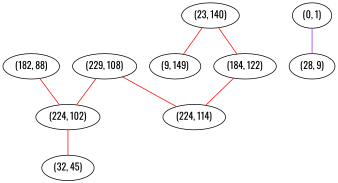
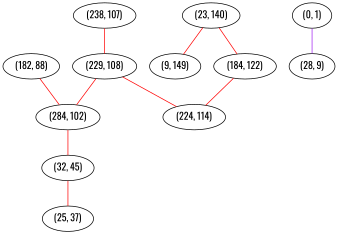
node "(238, 107)": added
node "(224, 102)": label "(224, 102)" -> "(284, 102)"
node "(25, 37)": added
